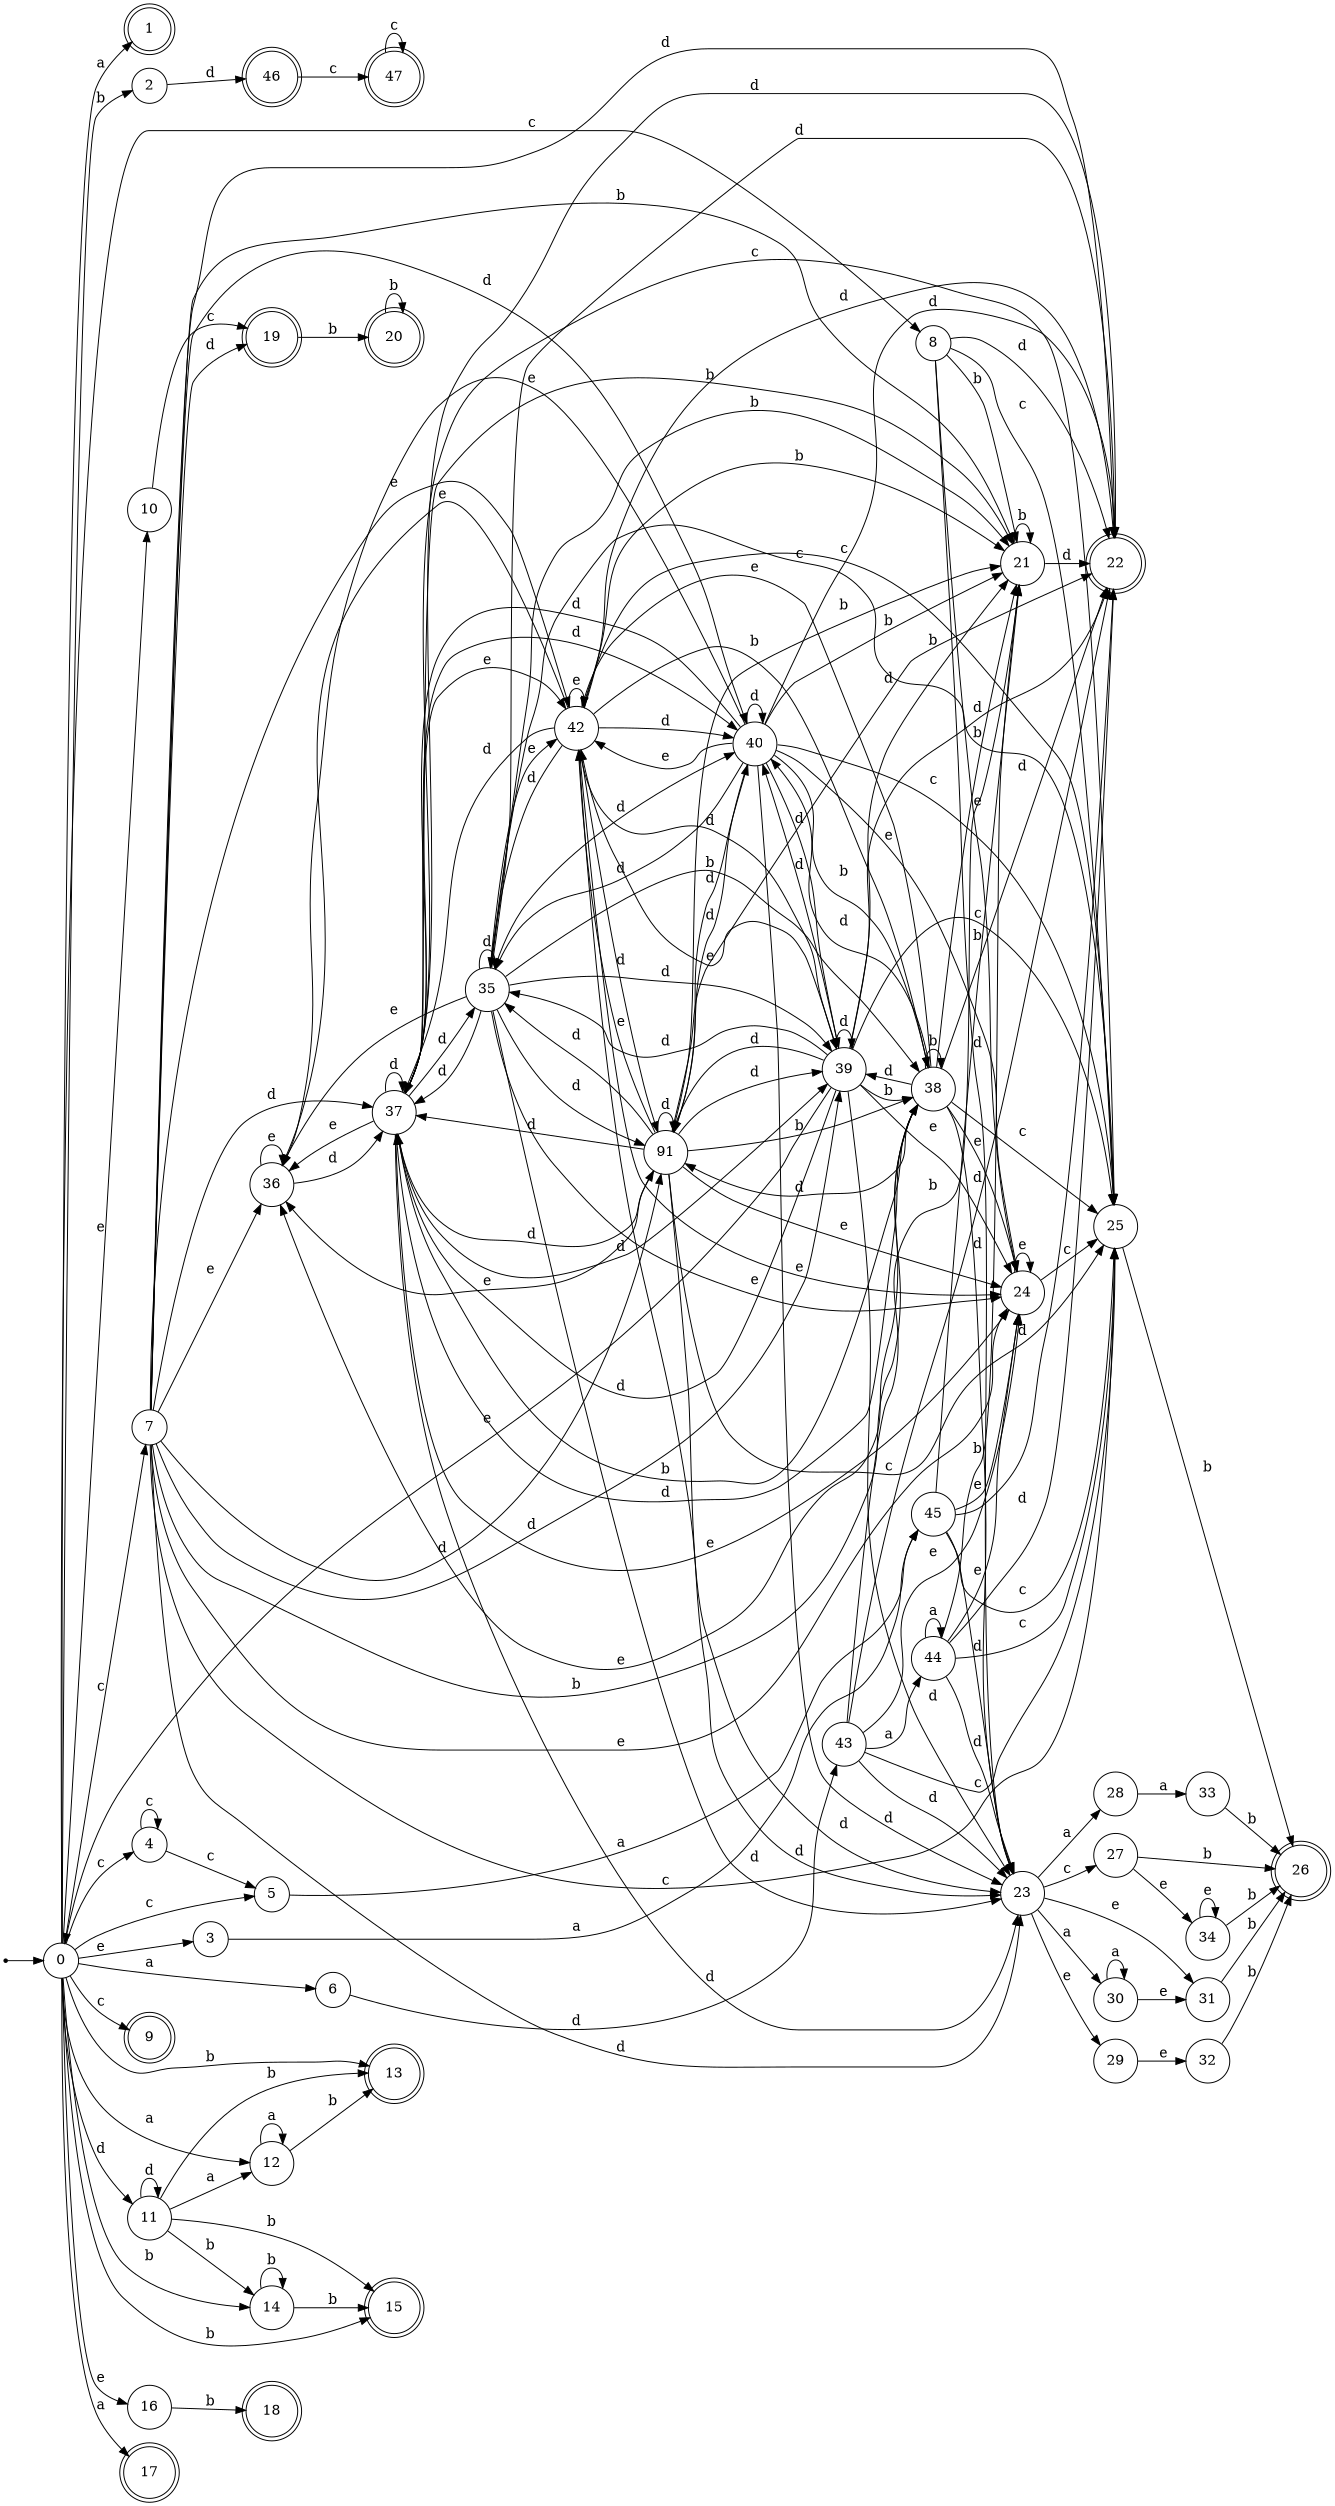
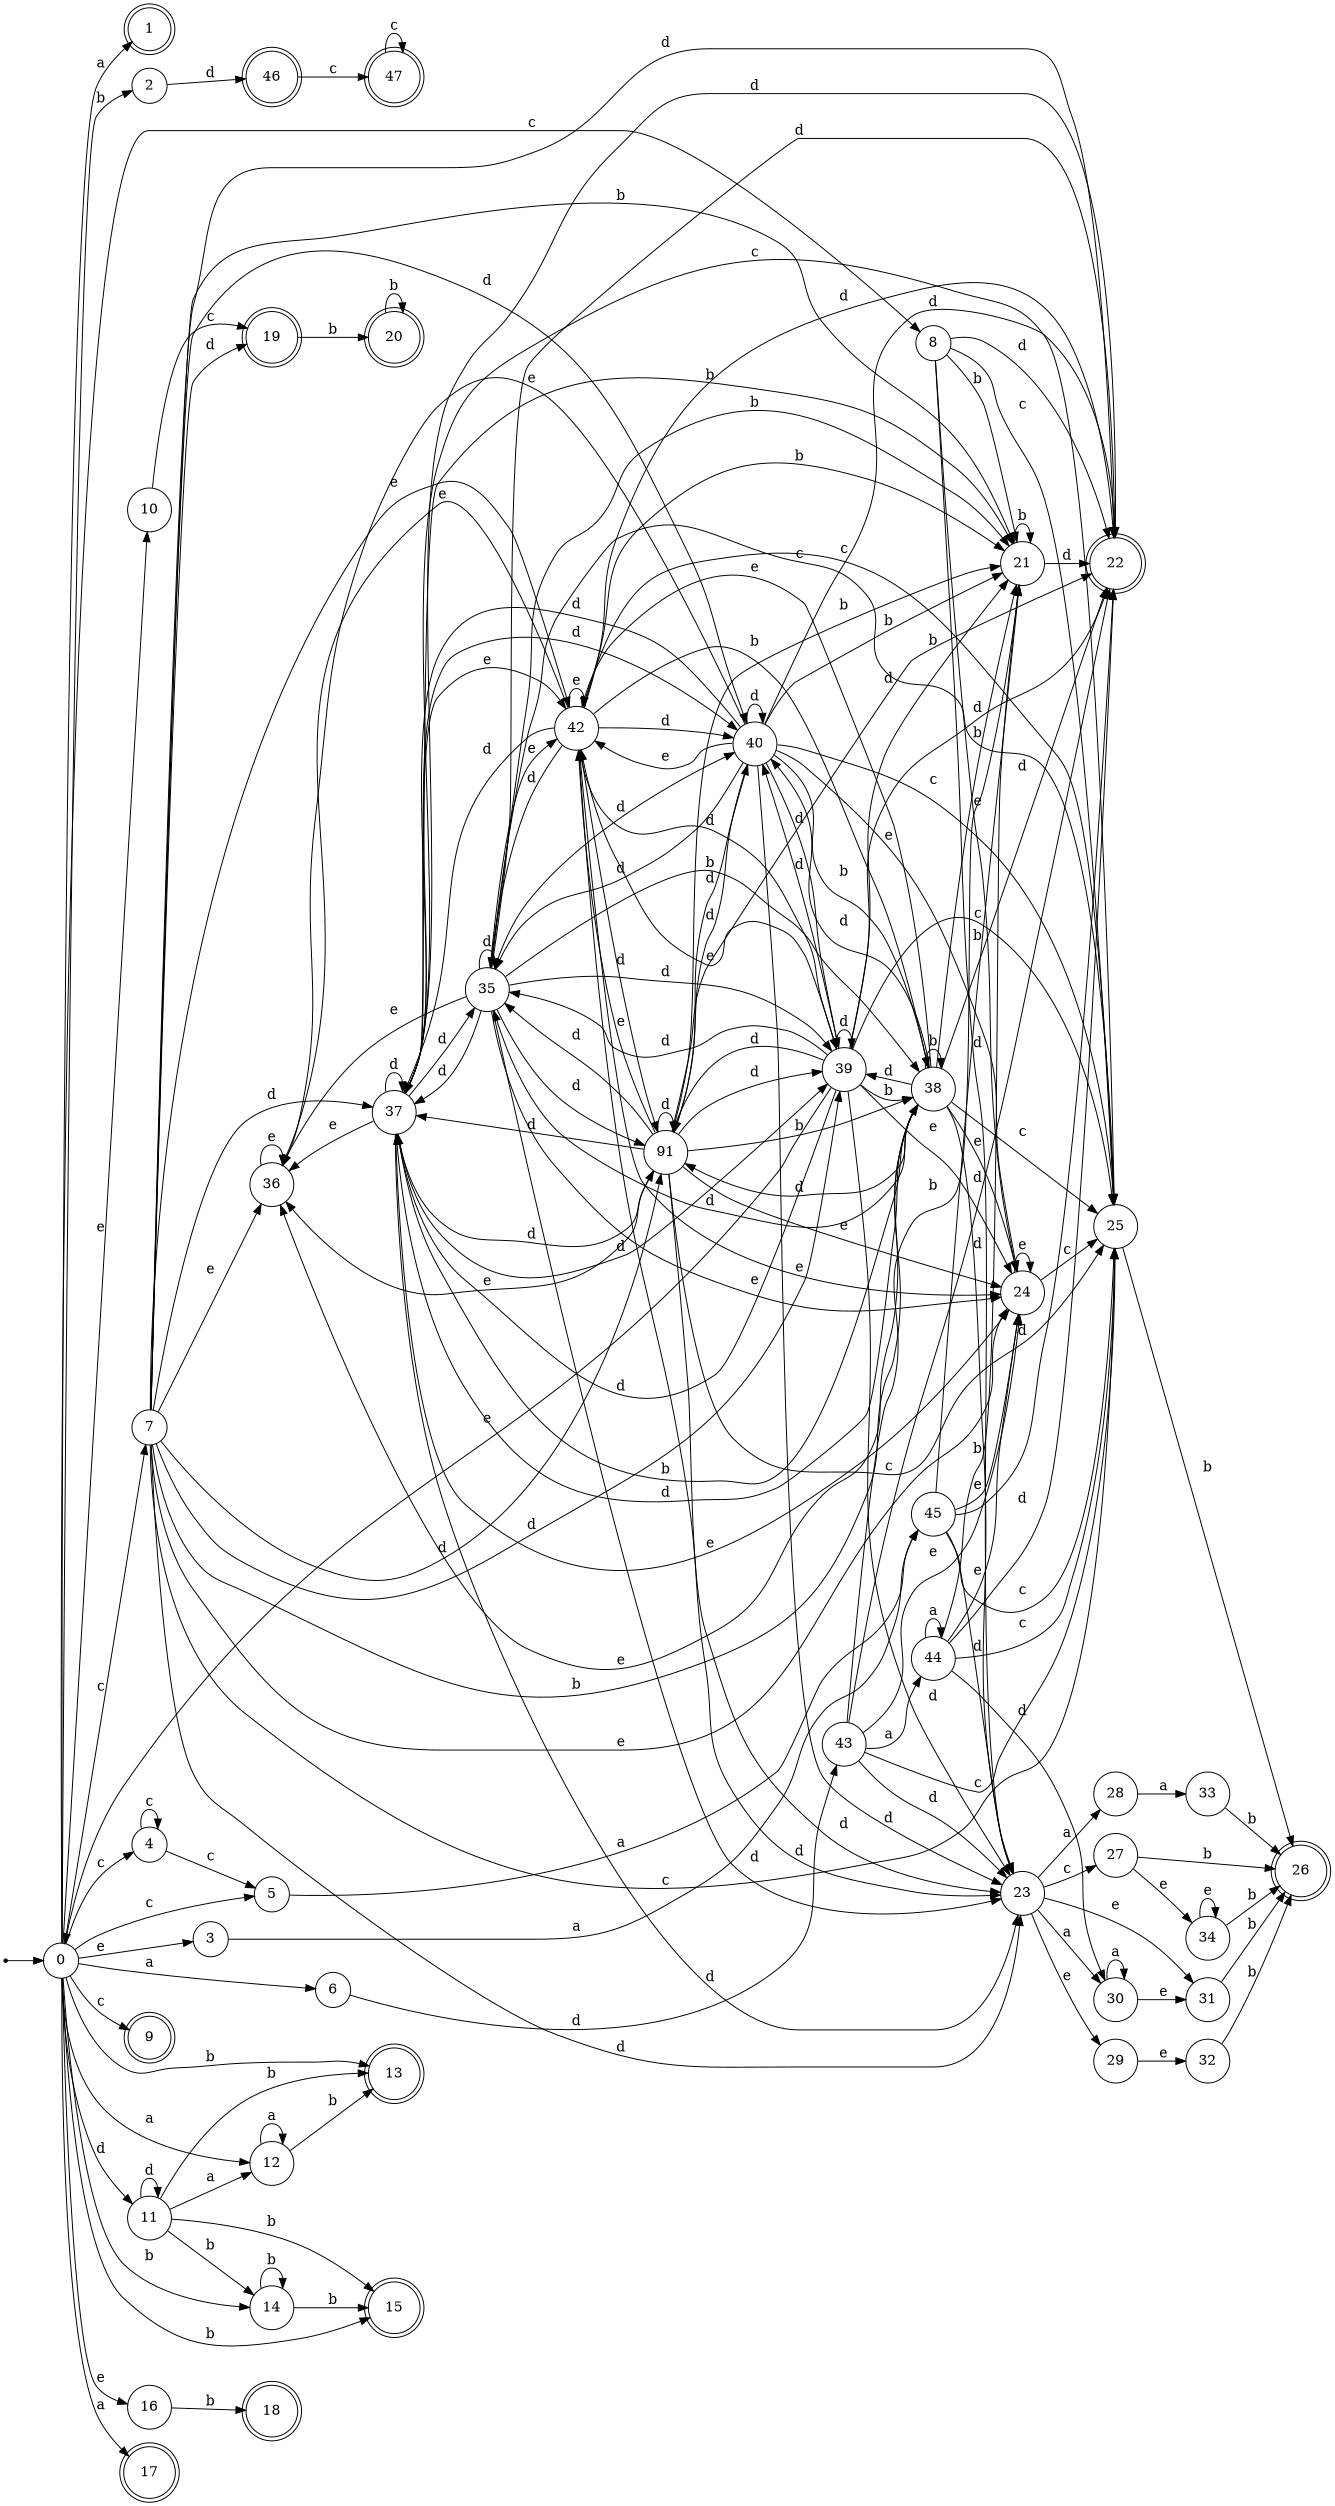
edge "36" -> "37": removed, label "d"
edge "38" -> "35": added, label "d"
edge "44" -> "23": now "44" -> "30"
